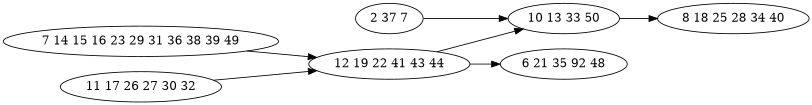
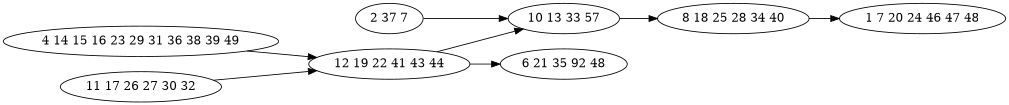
node "10 13 33 50": label "10 13 33 50" -> "10 13 33 57"
node "1 7 20 24 46 47 48": added
node "7 14 15 16 23 29 31 36 38 39 49": label "7 14 15 16 23 29 31 36 38 39 49" -> "4 14 15 16 23 29 31 36 38 39 49"
